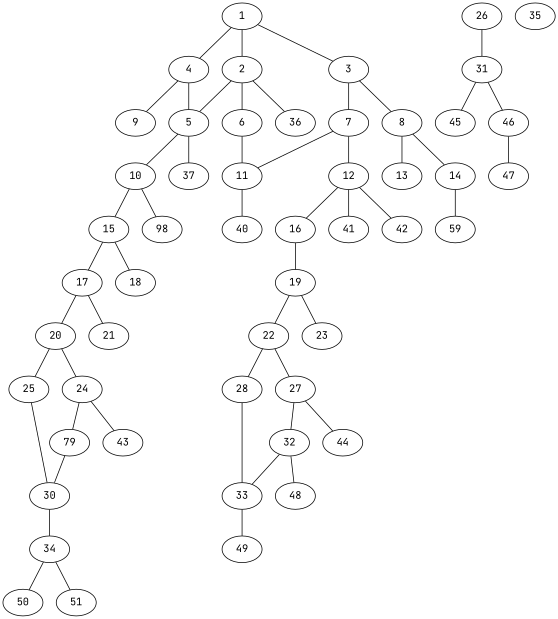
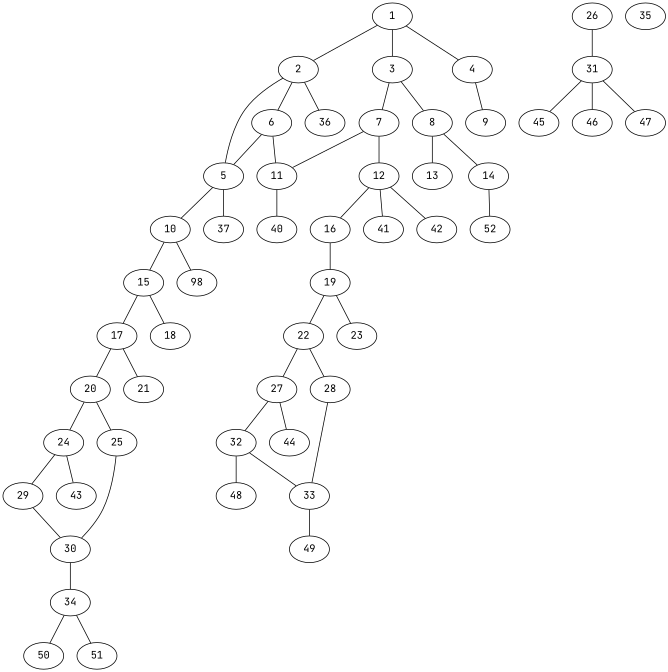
edge "4" -- "5": now "6" -- "5"
edge "46" -- "47": now "31" -- "47"
node "59": label "59" -> "52"
node "79": label "79" -> "29"
